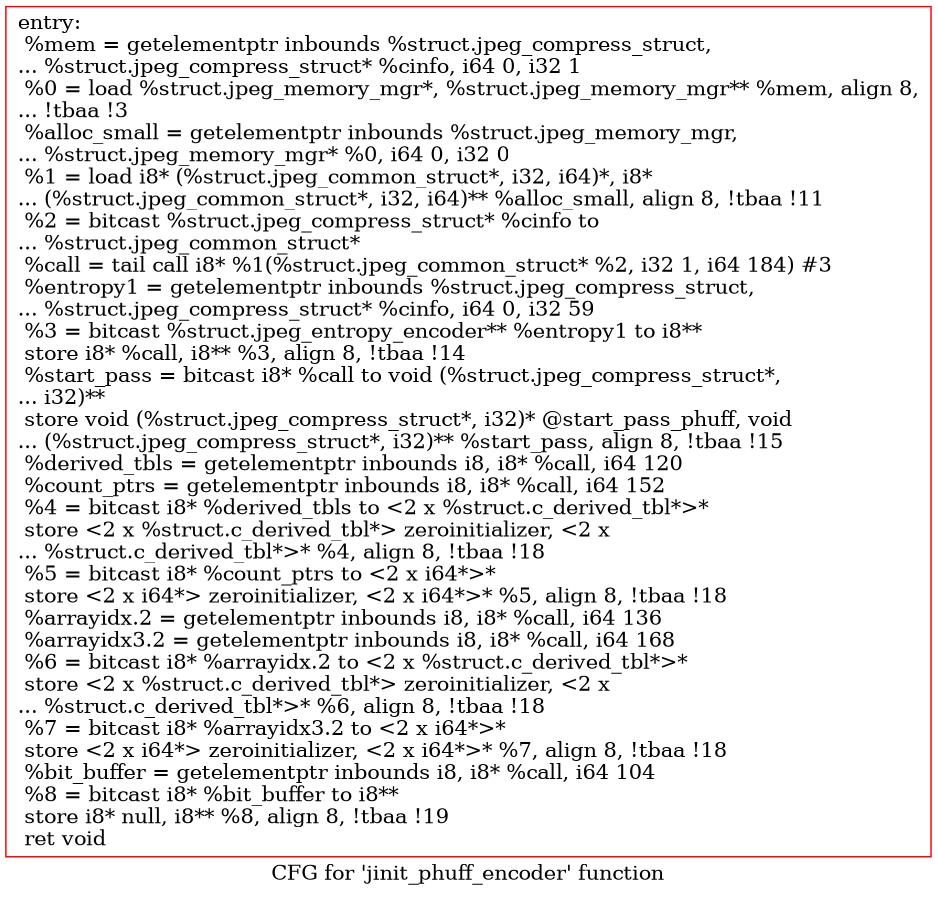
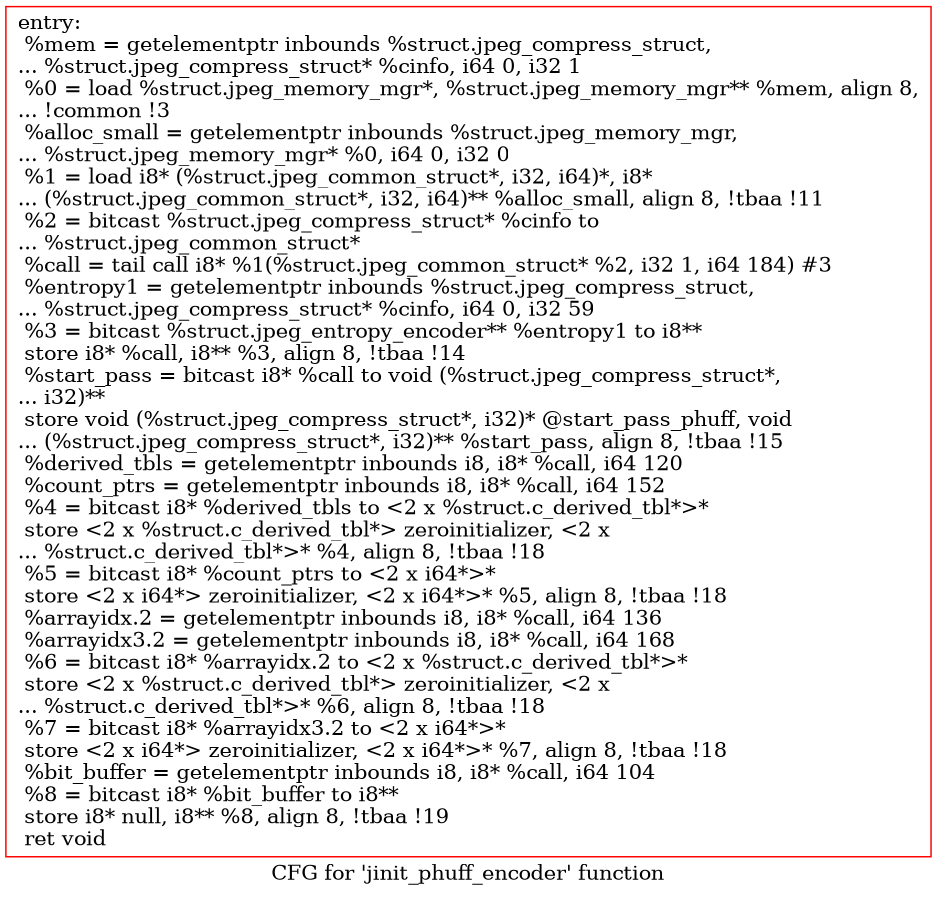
node "entry:": text "... !tbaa !3" -> "... !common !3"
